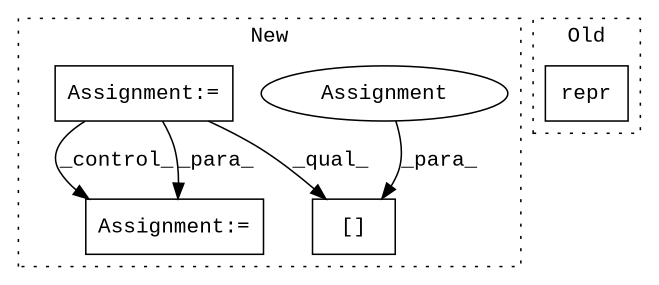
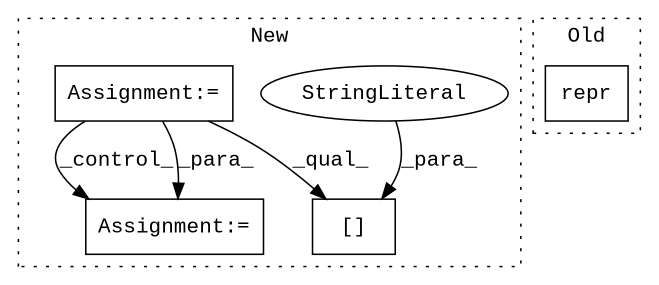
node "Assignment": label "Assignment" -> "StringLiteral"
